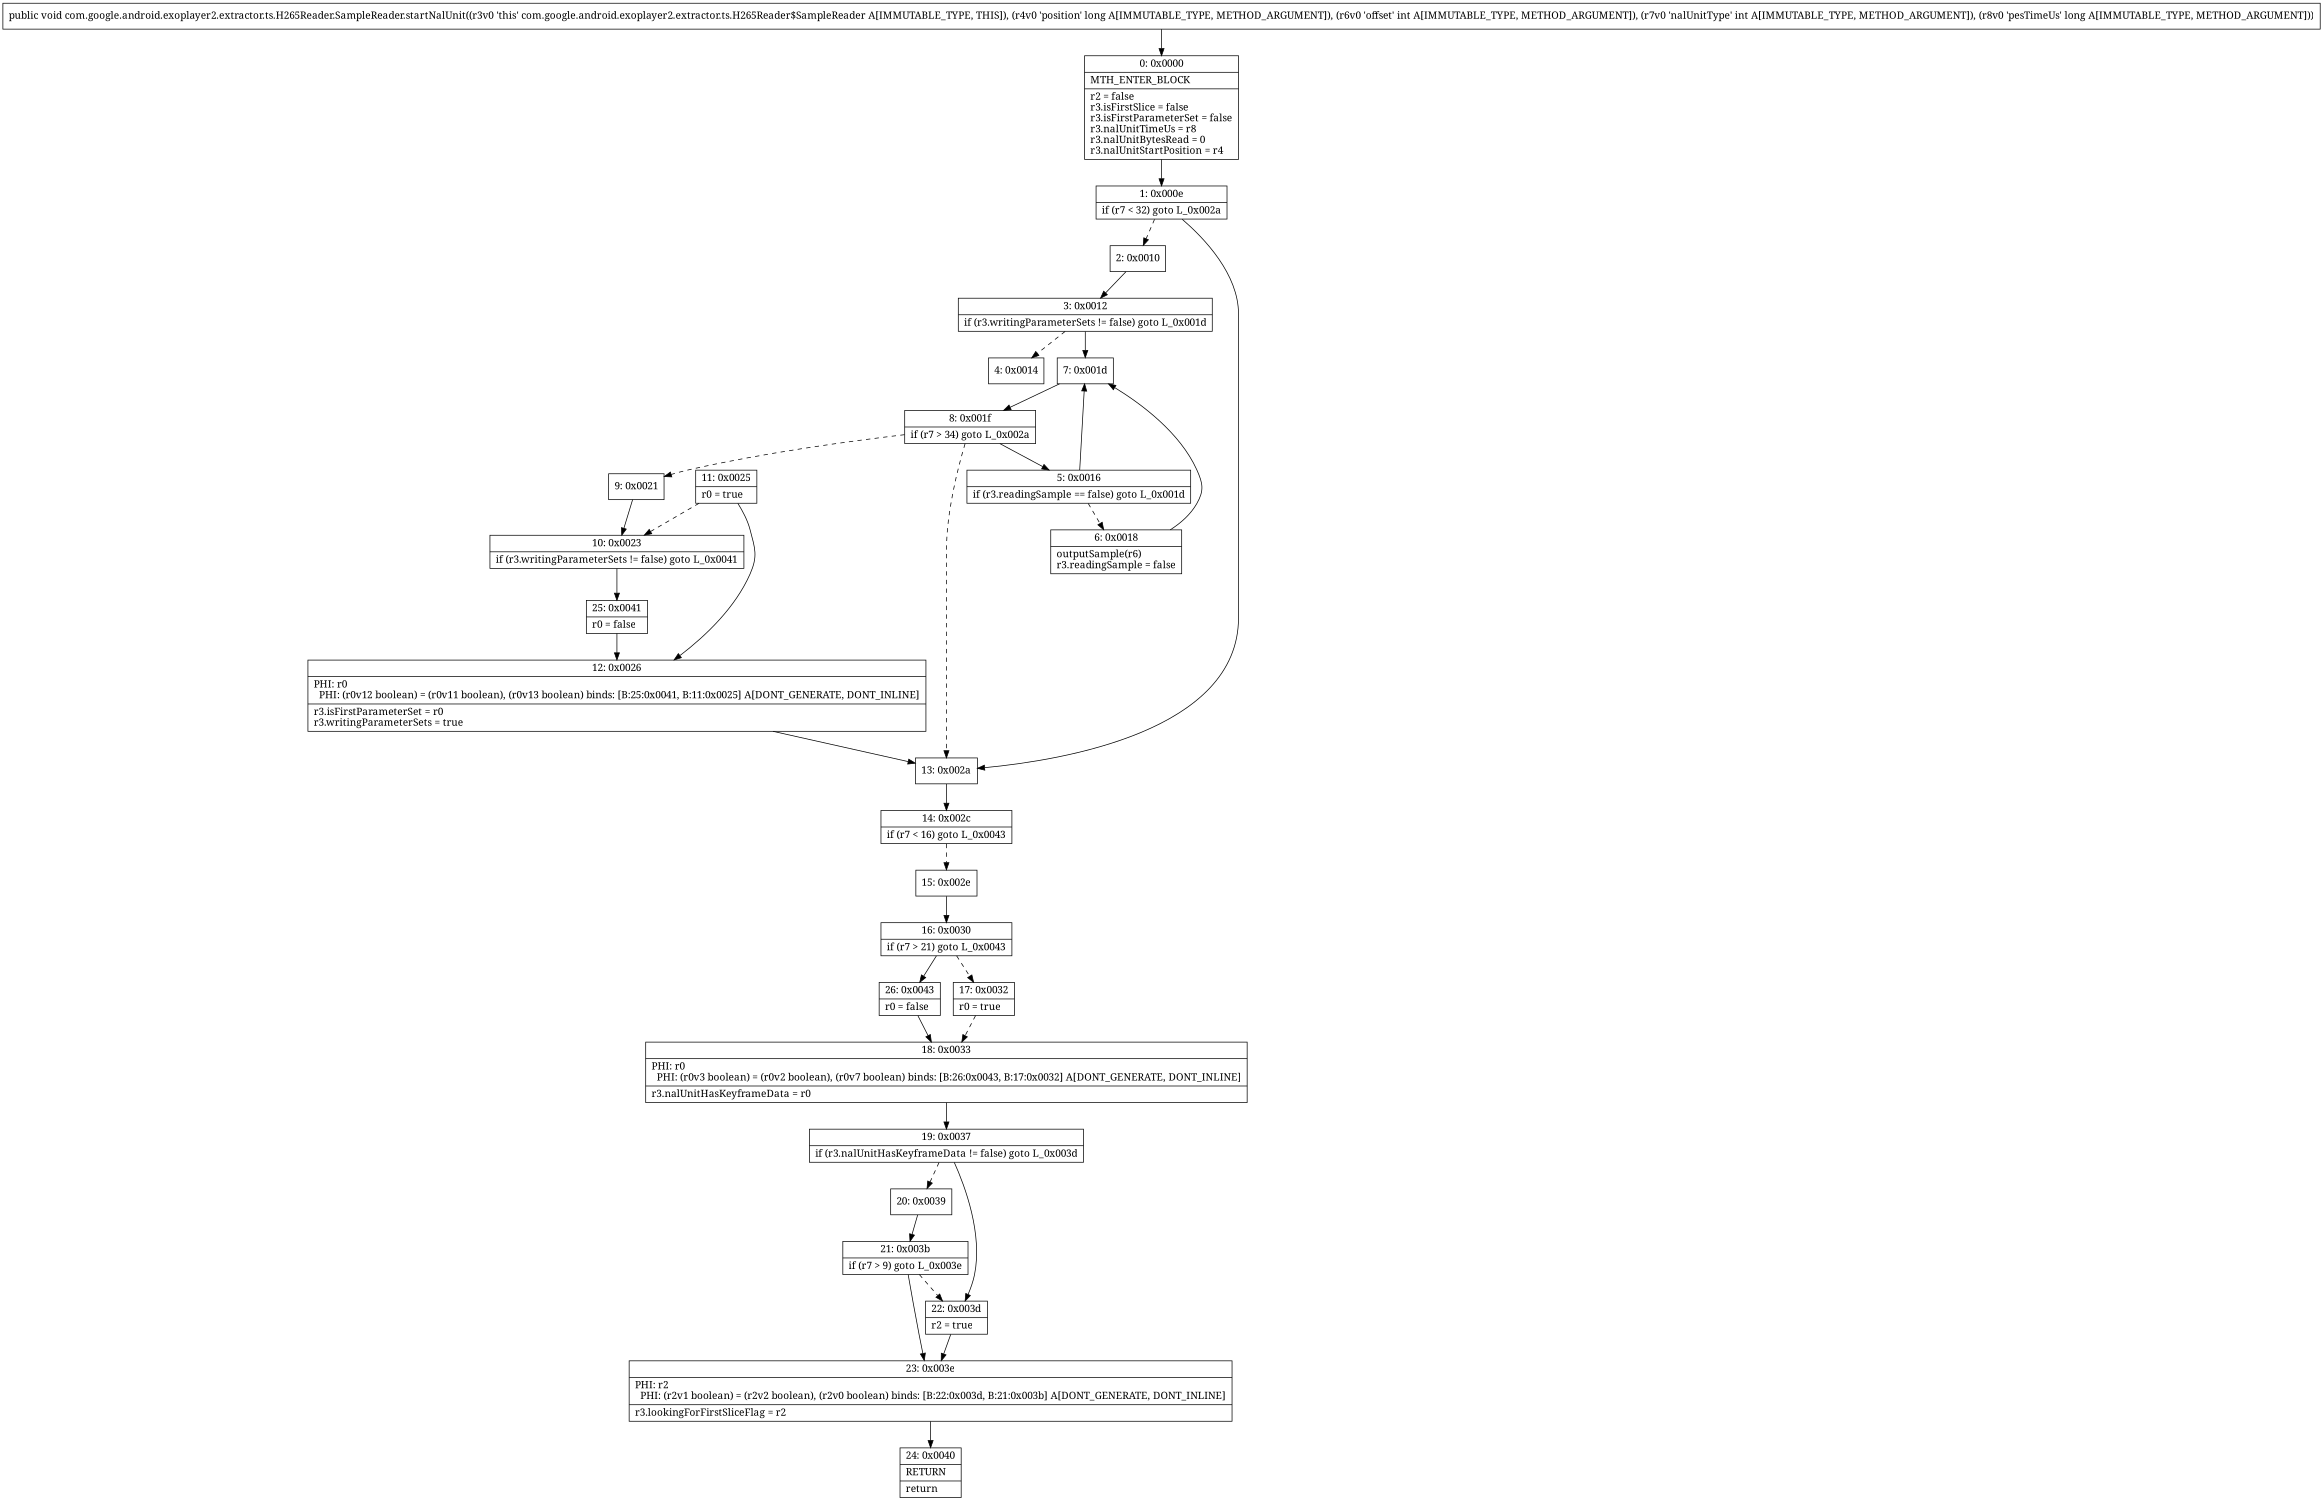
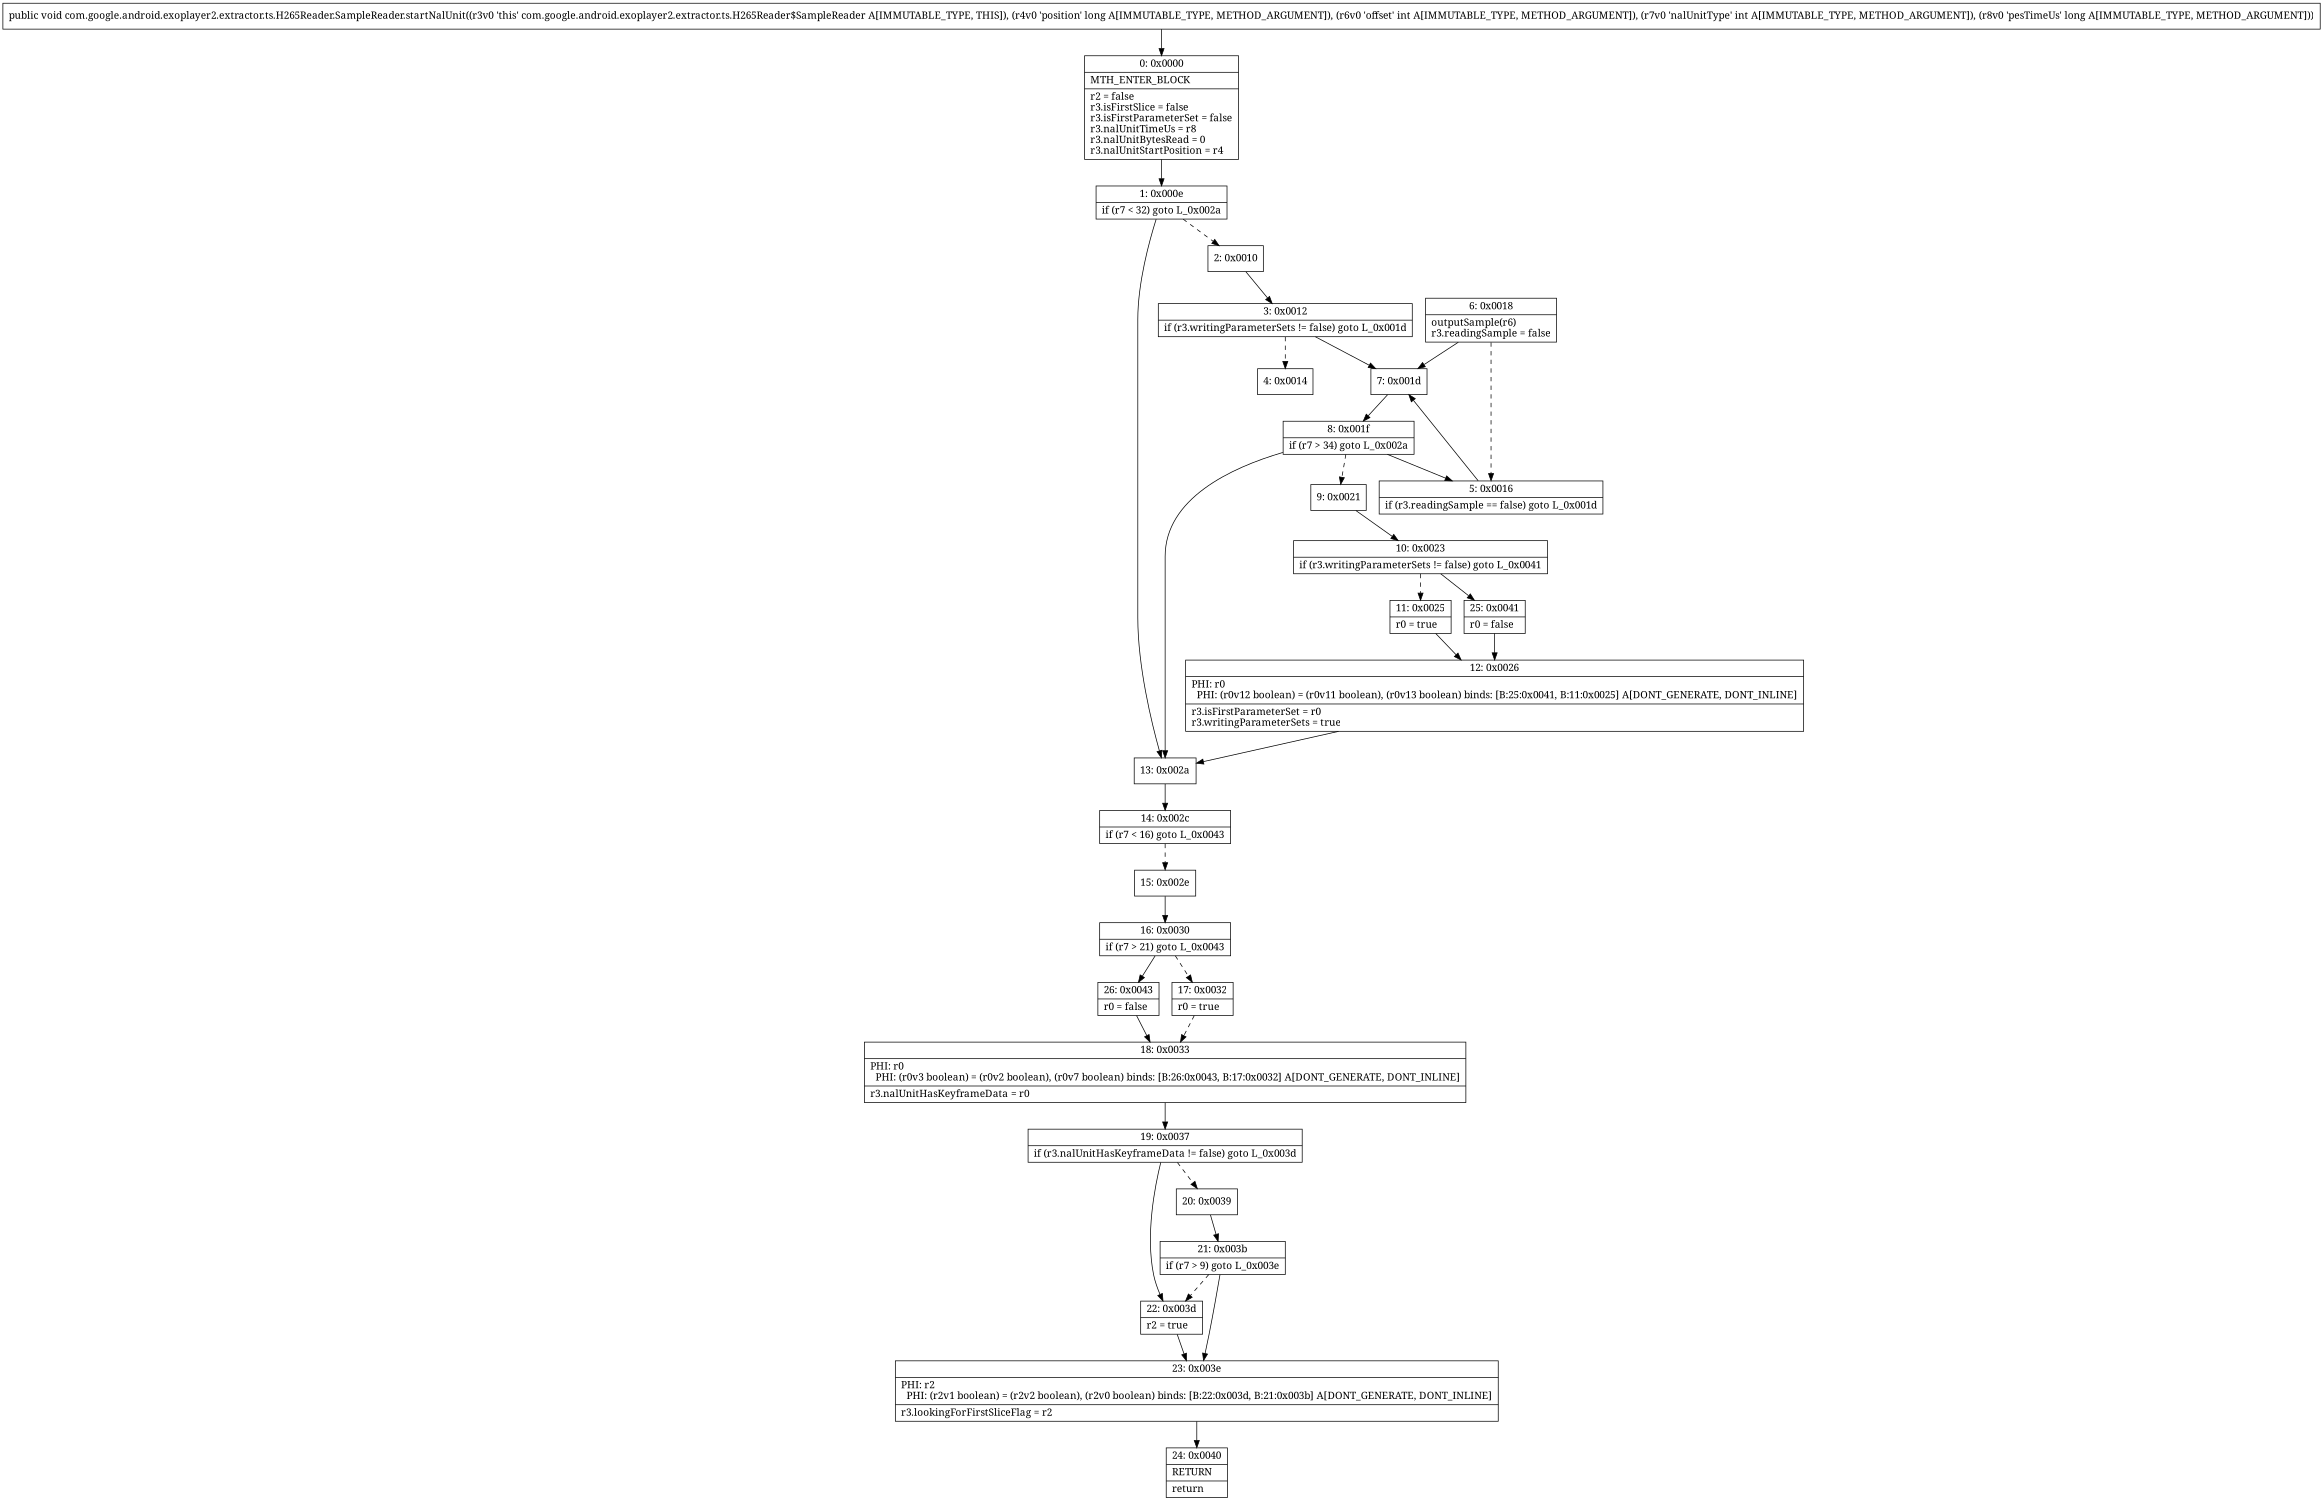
edge "5: 0x0016" -> "6: 0x0018": reversed
edge "11: 0x0025" -> "10: 0x0023": reversed
edge "8: 0x001f" -> "13: 0x002a": style dashed -> solid
